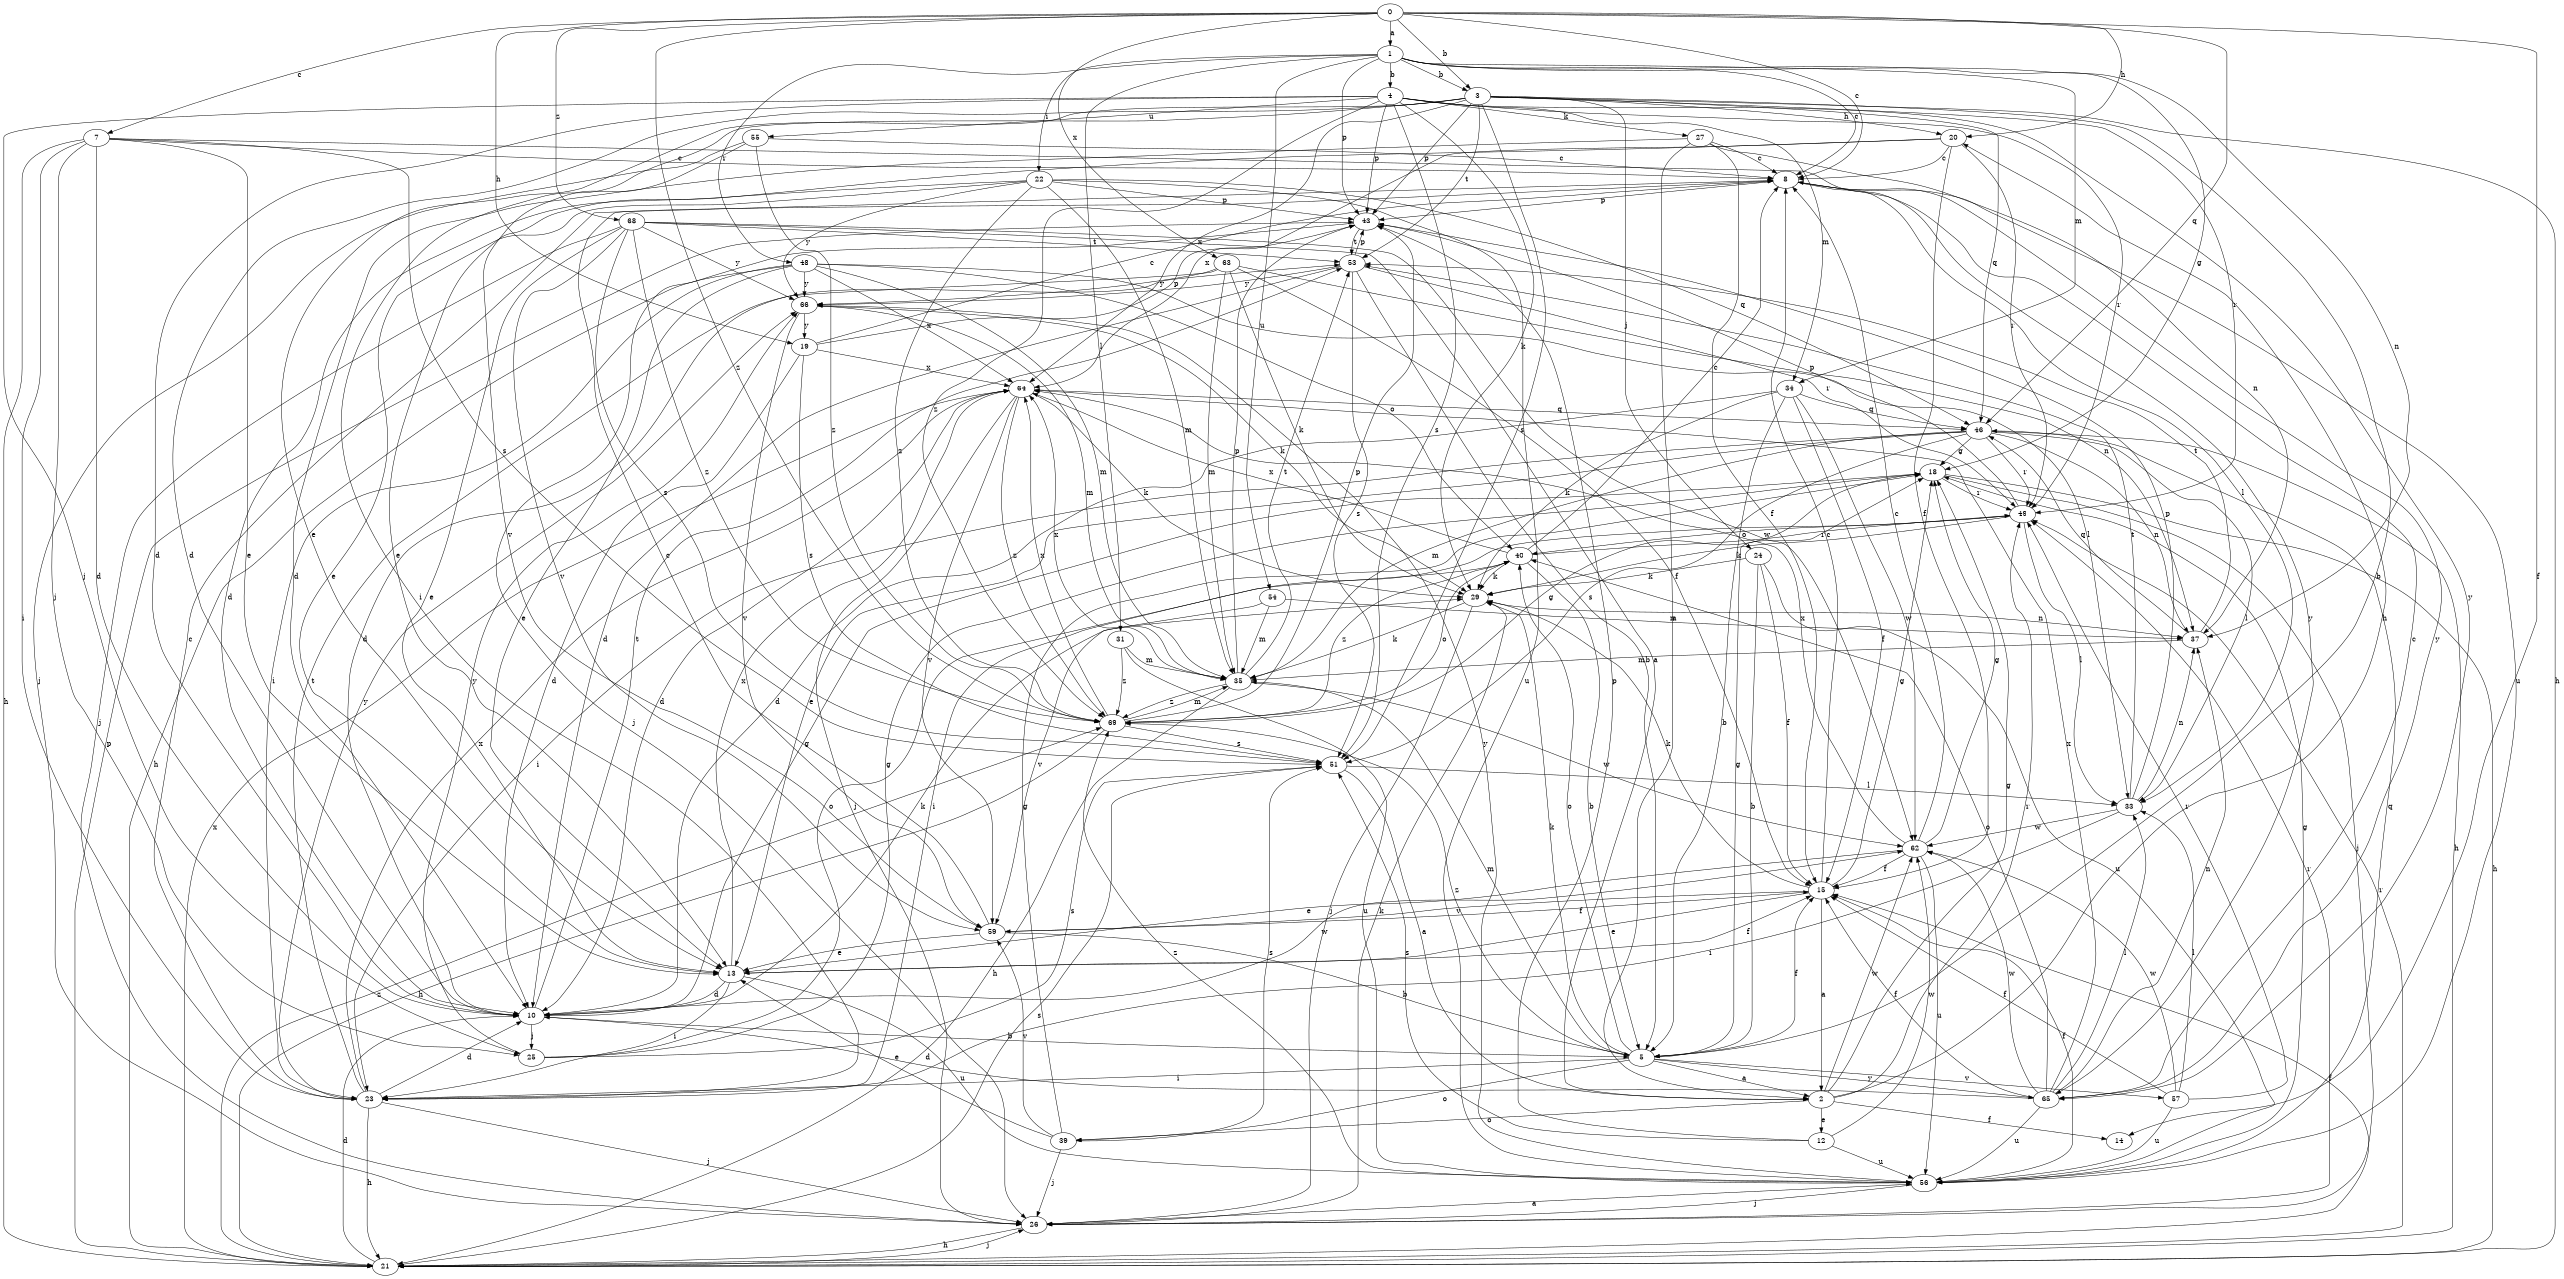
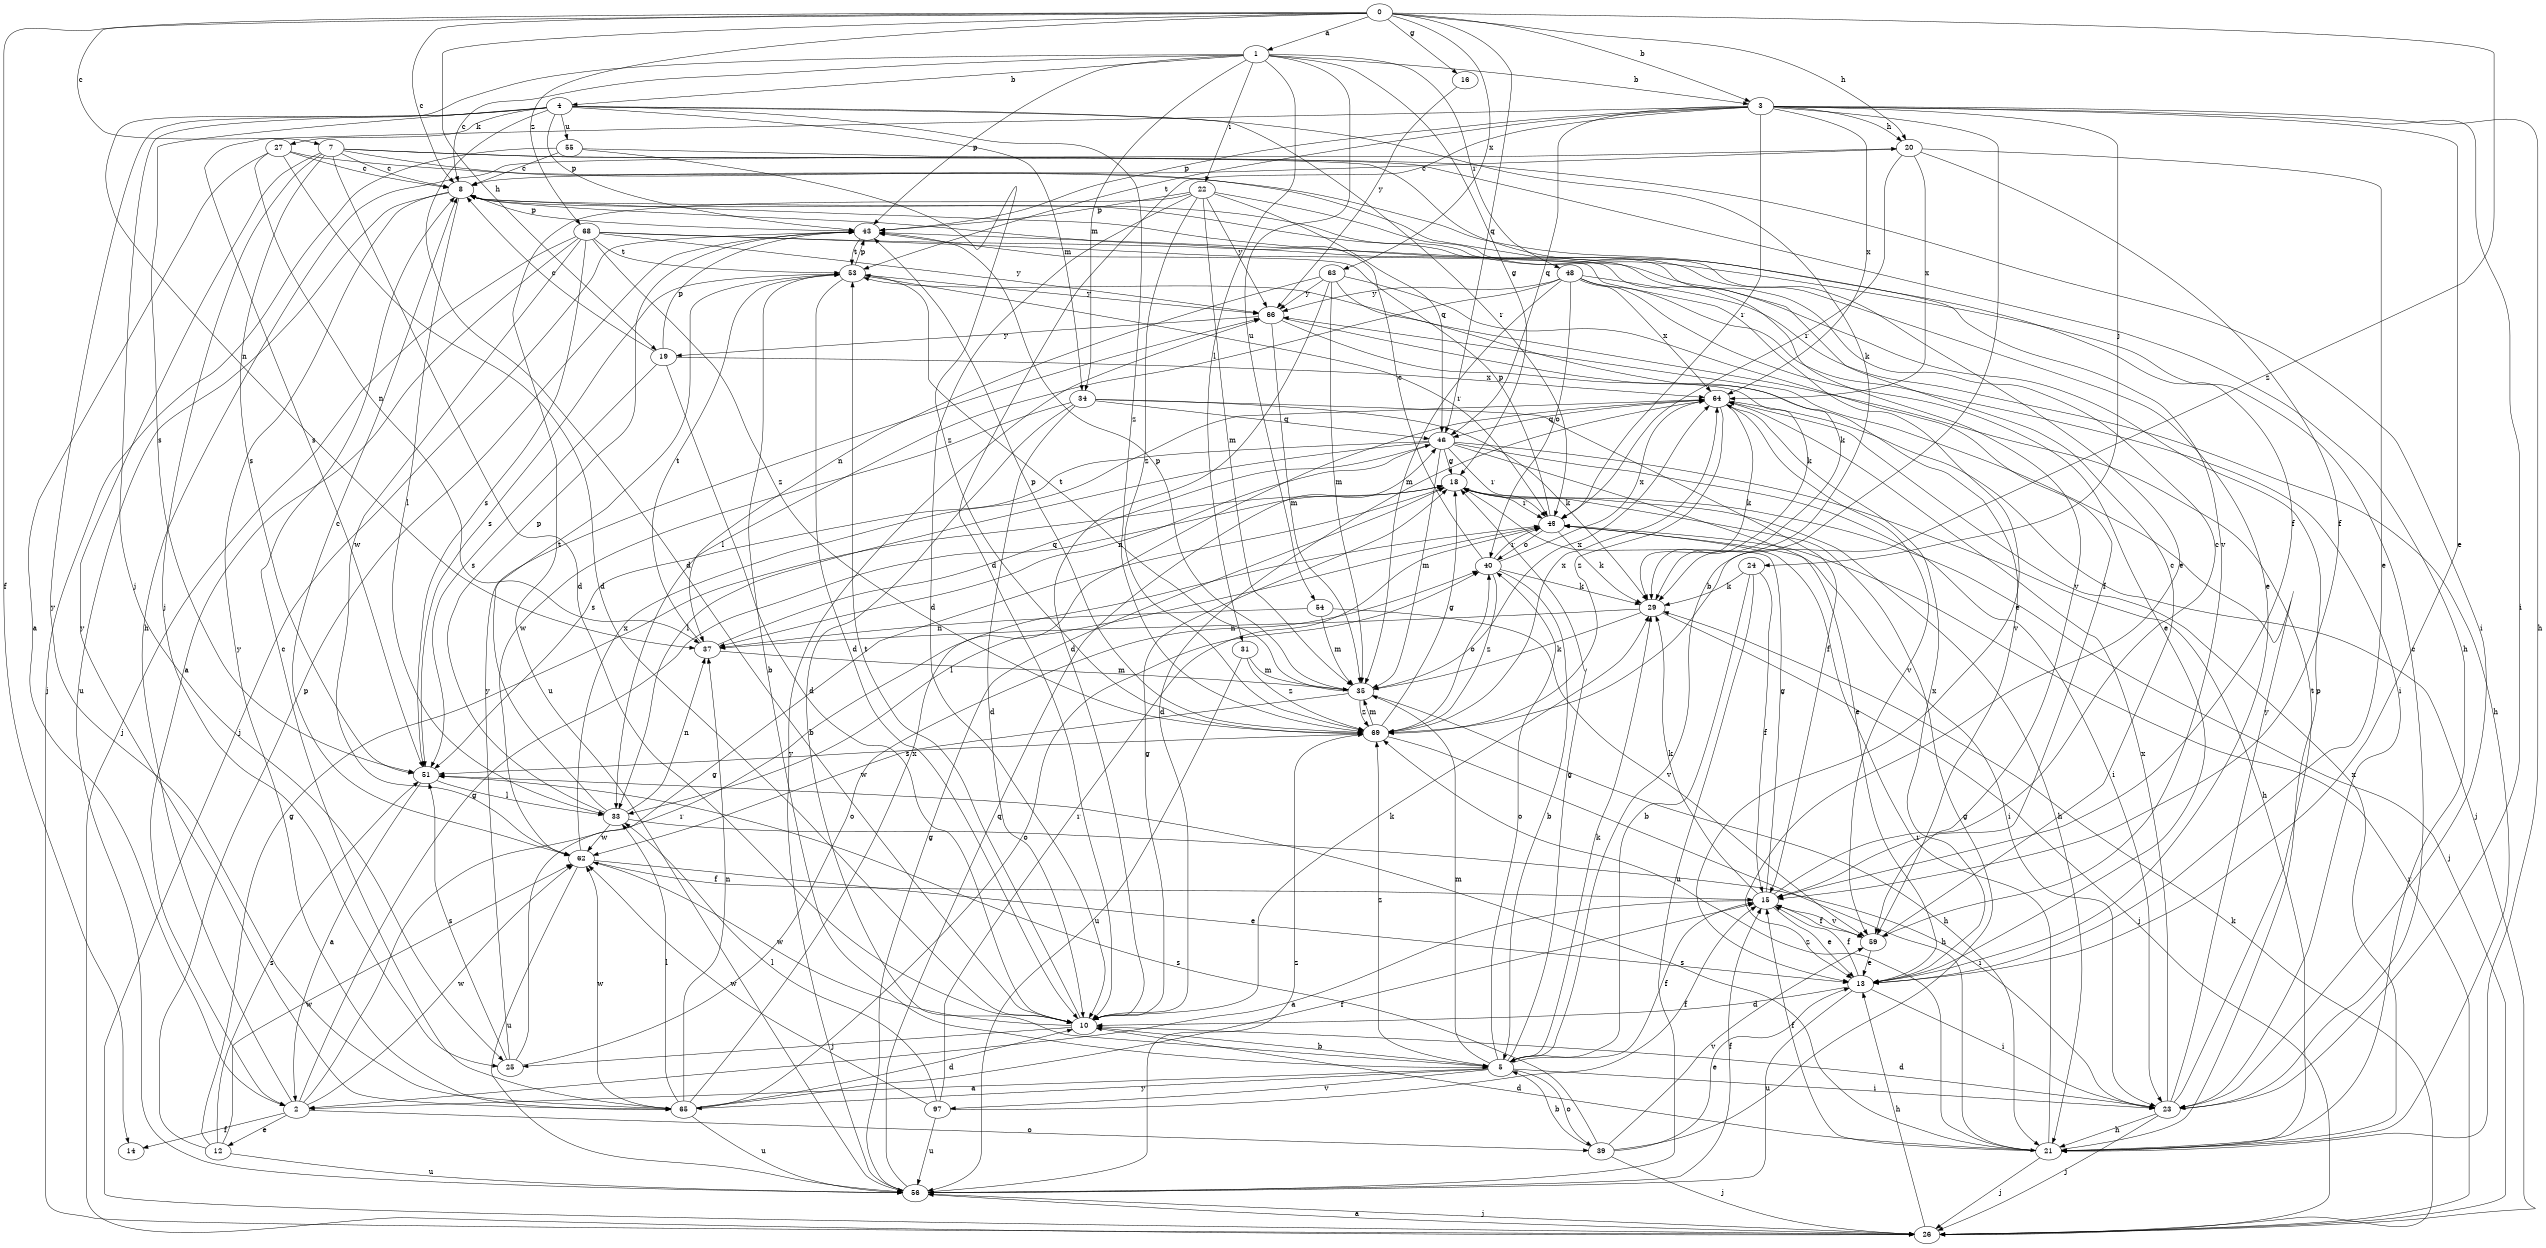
node "16": added
edge "62" -> "18": now "12" -> "18"
edge "59" -> "5": now "39" -> "5"
node "57": label "57" -> "97"
edge "26" -> "21": now "26" -> "13"
